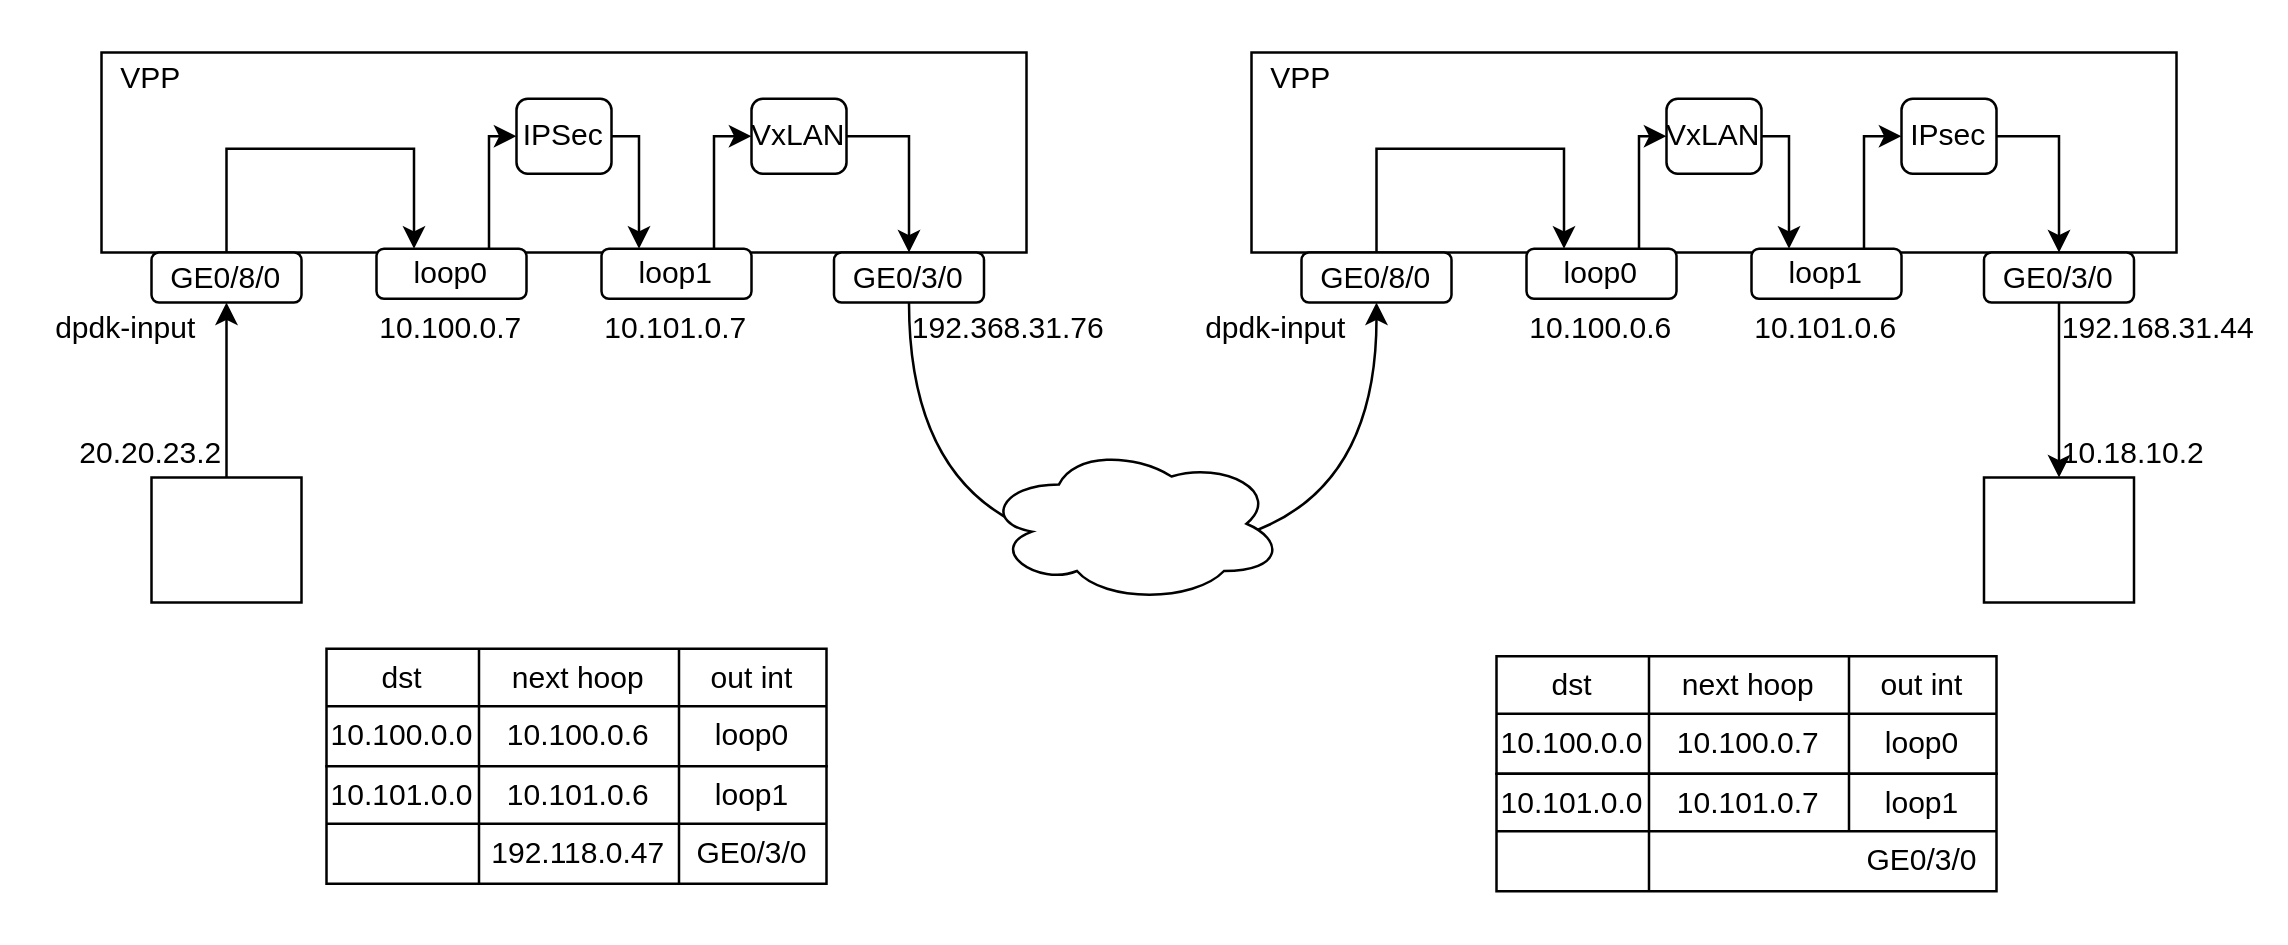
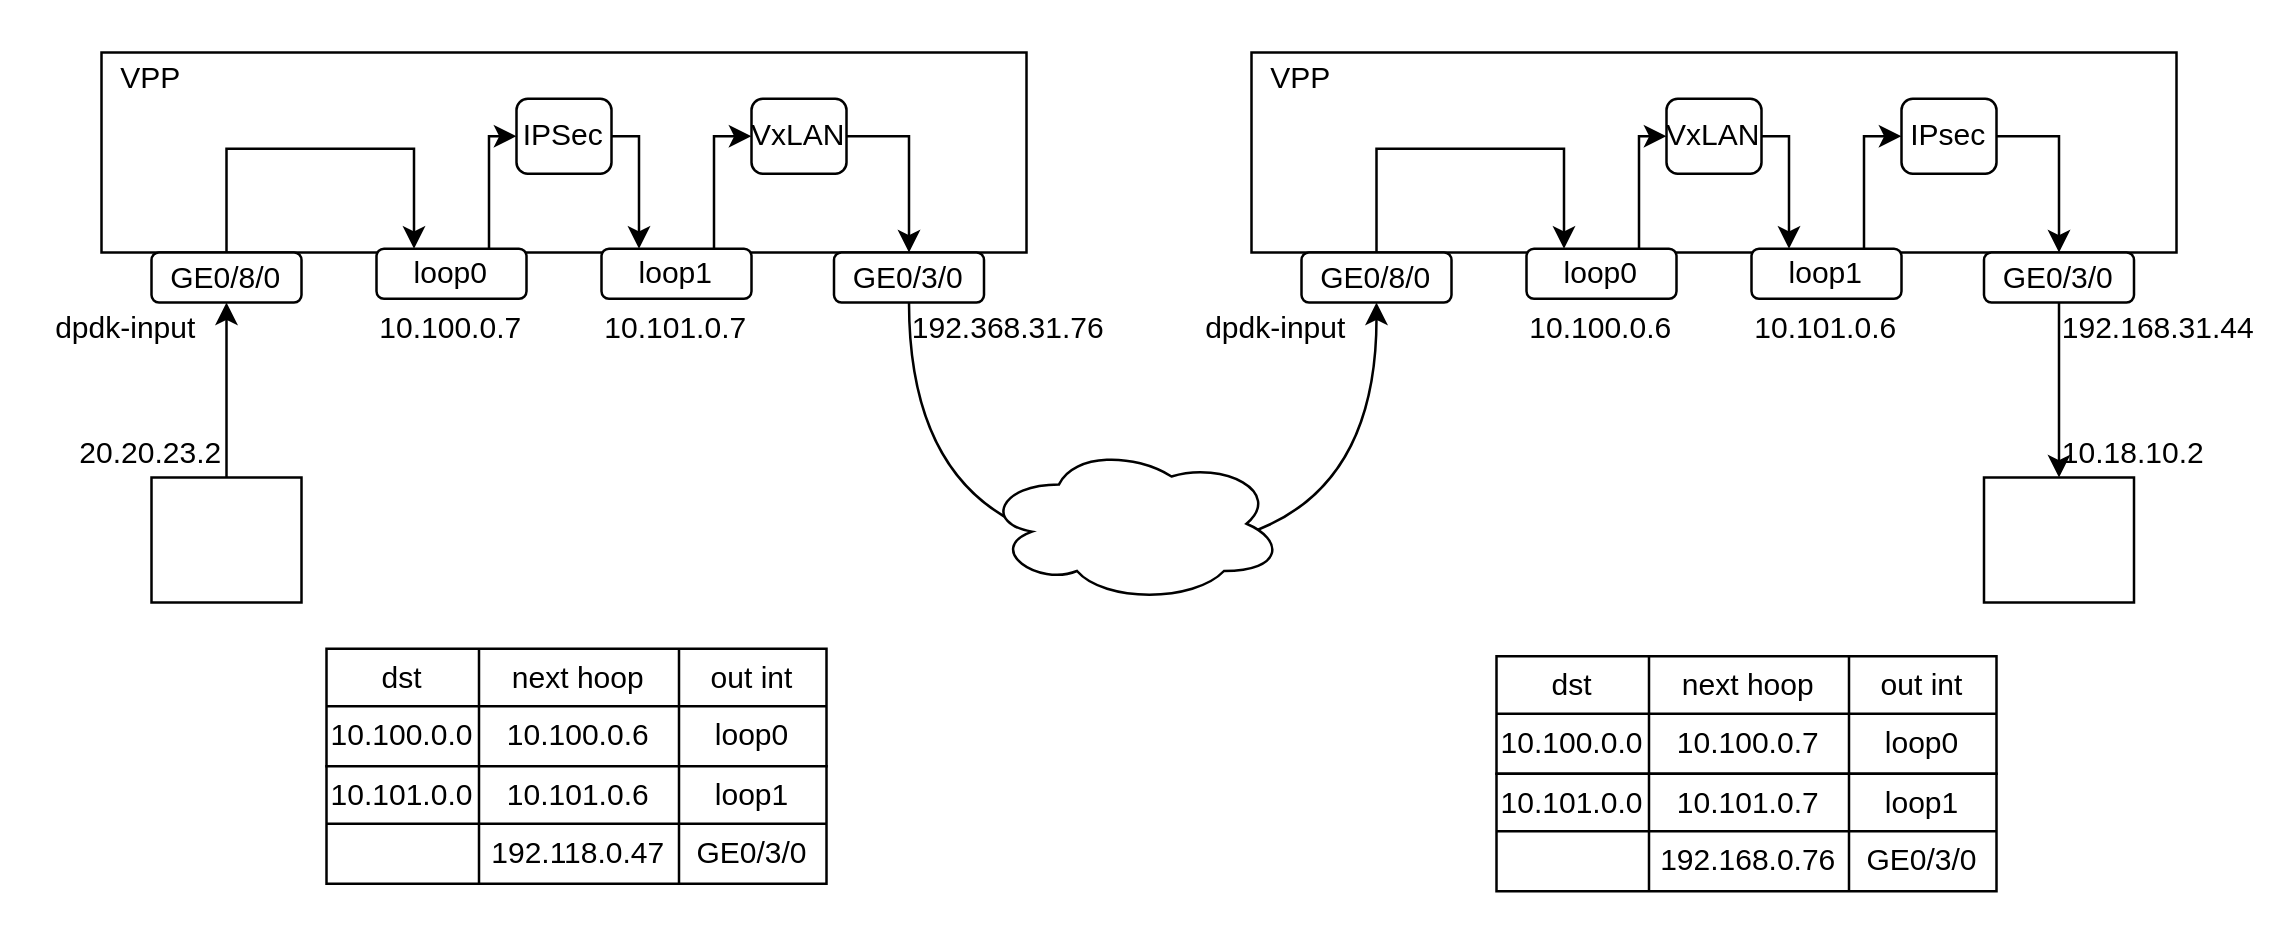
node "192.168.0.76": added
